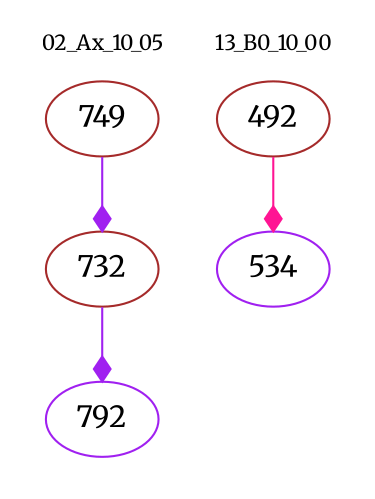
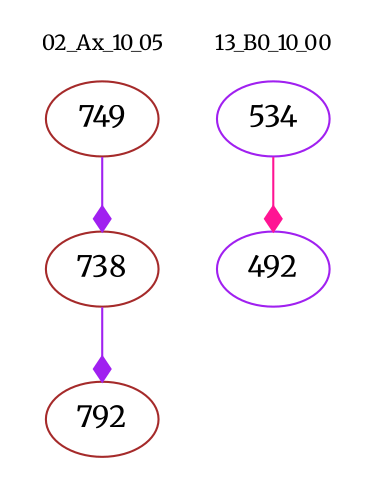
node "492": color brown -> purple
edge "492" -> "534": reversed
node "732": label "732" -> "738"
node "792": color purple -> brown
